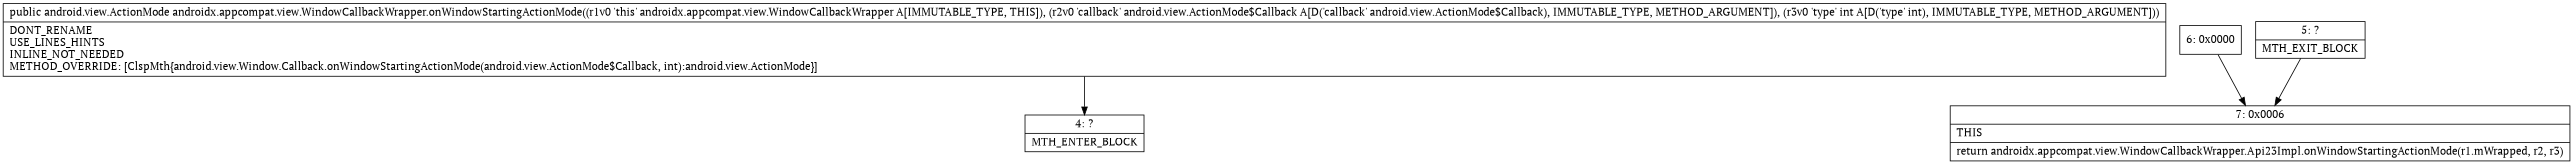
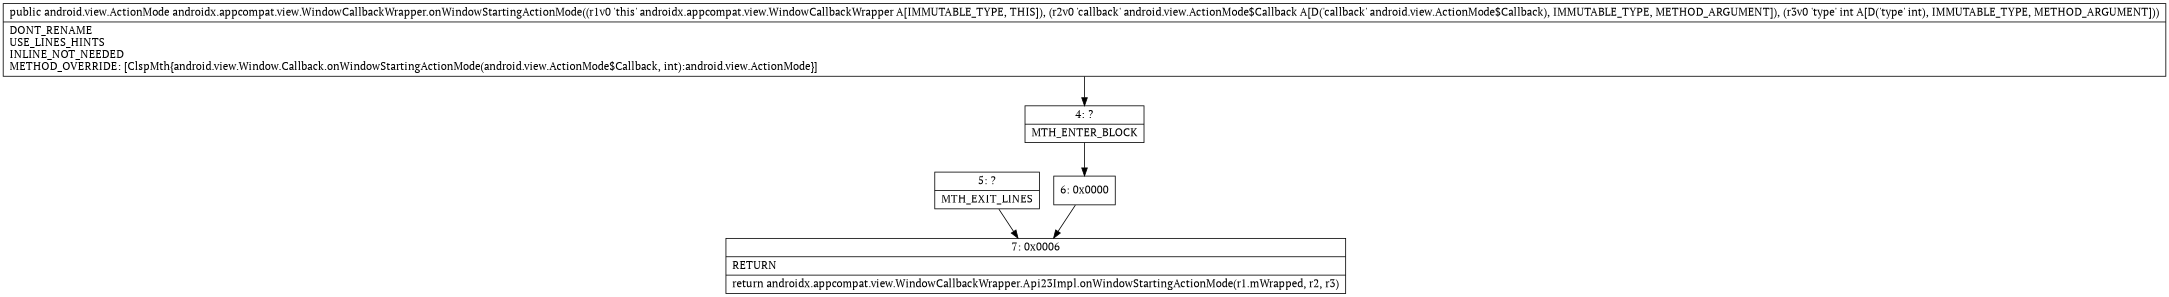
node "5: ?": text "MTH_EXIT_BLOCK" -> "MTH_EXIT_LINES"
node "7: 0x0006": text "THIS" -> "RETURN"
edge "4: ?" -> "6: 0x0000": added
